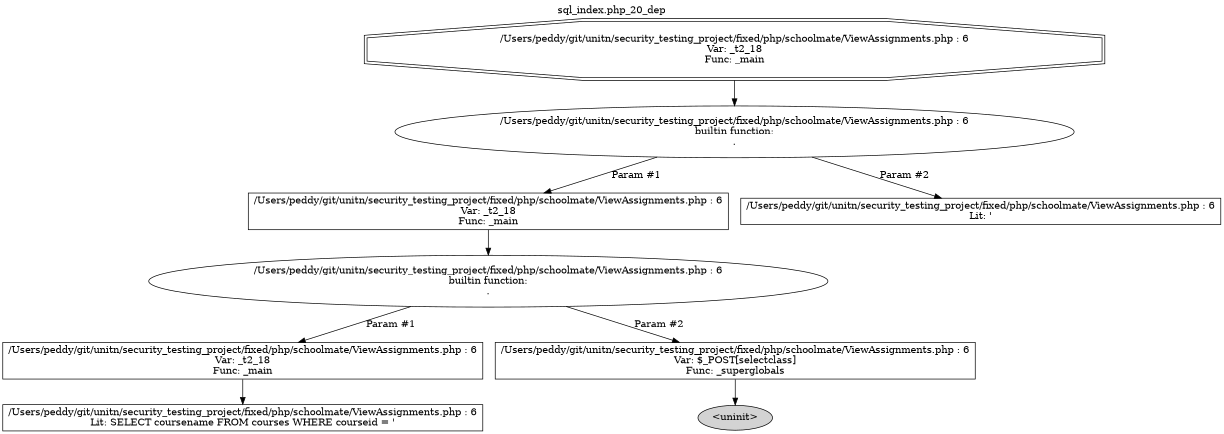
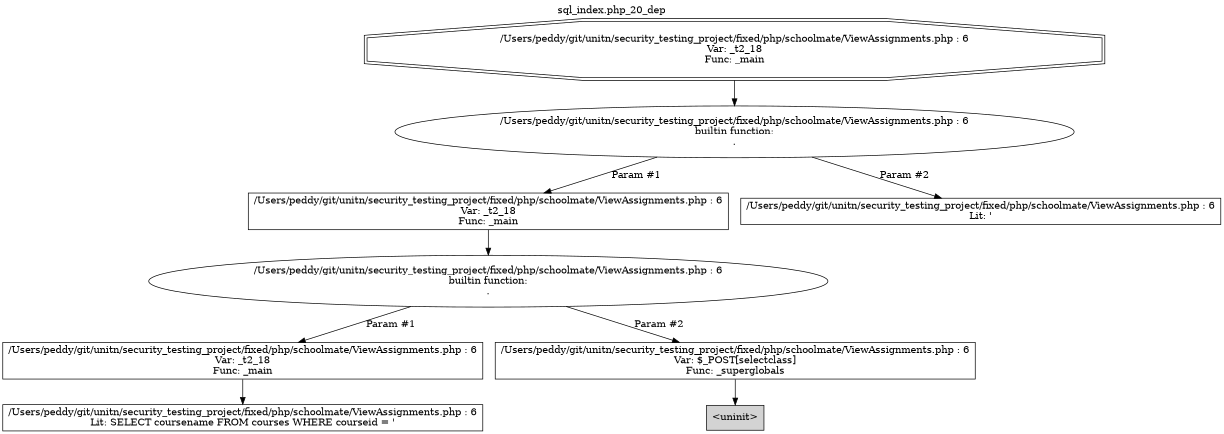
node "<uninit>": shape ellipse -> box
